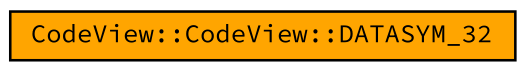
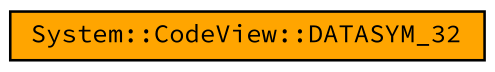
node "CodeView::CodeView::DATASYM_32": label "CodeView::CodeView::DATASYM_32" -> "System::CodeView::DATASYM_32"
